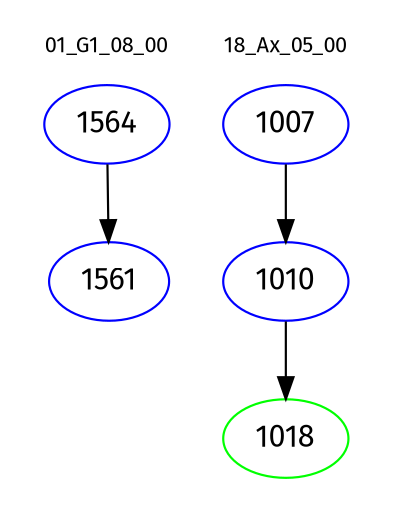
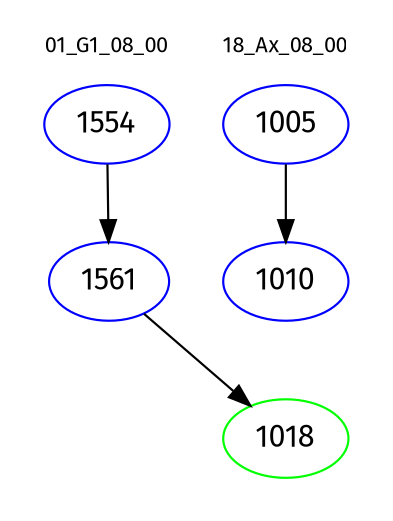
cluster "18_Ax_05_00": label "18_Ax_05_00" -> "18_Ax_08_00"
node "1564": label "1564" -> "1554"
node "1007": label "1007" -> "1005"
edge "1010" -> "1018": now "1561" -> "1018"
